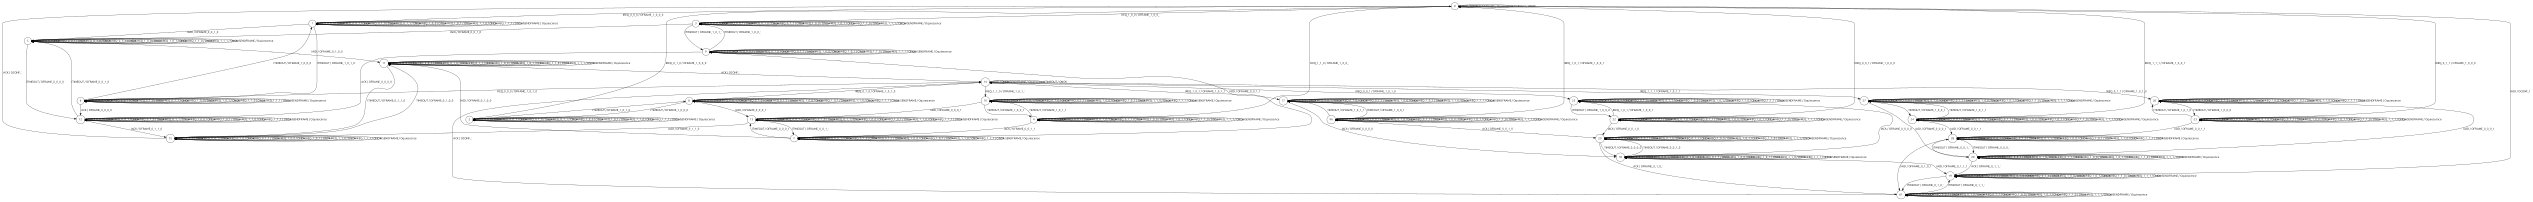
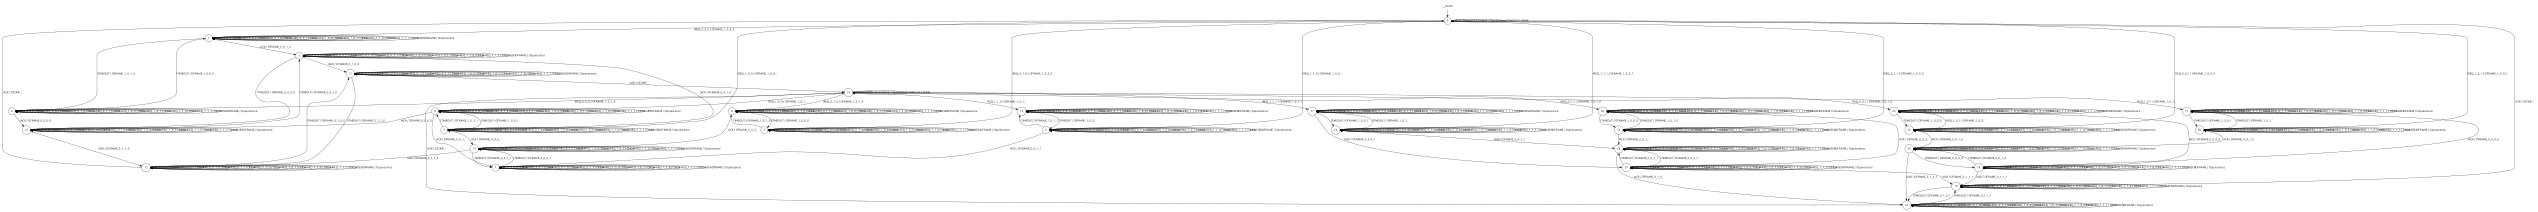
node "__start0": added
edge "14" -> "9": added, label "IREQ_1_0_0 / OFRAME_1_0_1_1"
edge "10" -> "13": now "3" -> "13"
edge "7" -> "11": removed, label "IACK / OFRAME_0_1_0_0"
